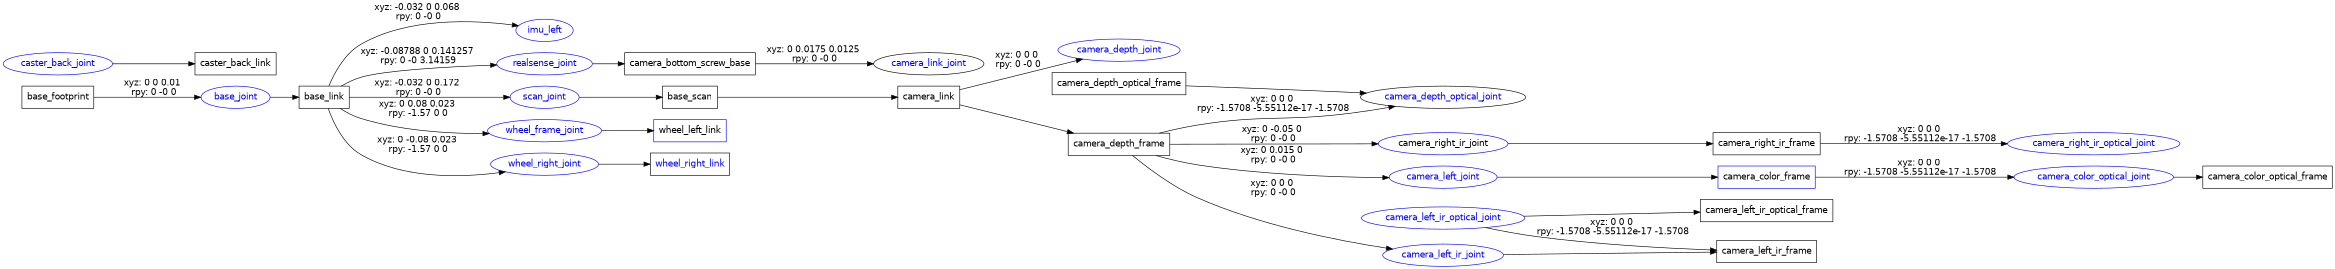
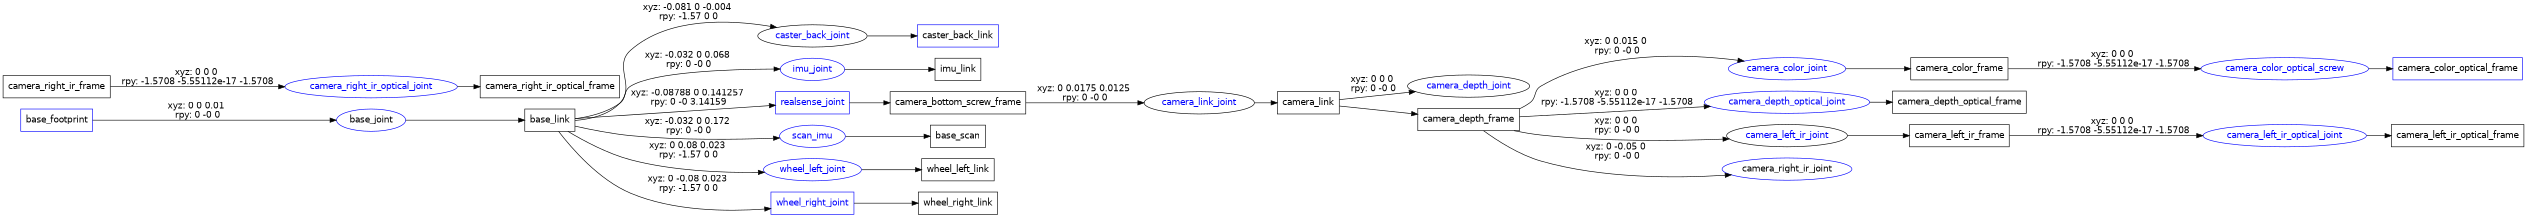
node "imu_left": label "imu_left" -> "imu_joint"
edge "base_link" -> "caster_back_joint": added, label "xyz: -0.081 0 -0.004 rpy: -1.57 0 0"
node "camera_depth_joint": color blue -> black
node "caster_back_joint": color blue -> black
node "caster_back_link": color black -> blue
node "realsense_joint": shape ellipse -> box
node "camera_bottom_screw_base": label "camera_bottom_screw_base" -> "camera_bottom_screw_frame"
node "imu_link": added
node "camera_right_ir_optical_frame": added
edge "camera_depth_optical_frame" -> "camera_depth_optical_joint": reversed
node "base_footprint": color black -> blue
node "base_joint": fontcolor blue -> black
node "scan_joint": label "scan_joint" -> "scan_imu"
edge "base_scan" -> "camera_link": now "camera_link_joint" -> "camera_link"
node "camera_depth_optical_joint": color black -> blue
node "wheel_frame_joint": label "wheel_frame_joint" -> "wheel_left_joint"
node "wheel_left_link": color blue -> black
edge "camera_right_ir_joint" -> "camera_right_ir_frame": removed
node "wheel_right_joint": shape ellipse -> box
node "wheel_right_link": fontcolor blue -> black
node "camera_left_joint": label "camera_left_joint" -> "camera_color_joint"
node "camera_color_frame": color blue -> black
node "camera_color_optical_joint": label "camera_color_optical_joint" -> "camera_color_optical_screw"
node "camera_color_optical_frame": color black -> blue
edge "camera_left_ir_optical_joint" -> "camera_left_ir_frame": reversed
node "camera_left_ir_joint": color blue -> black
